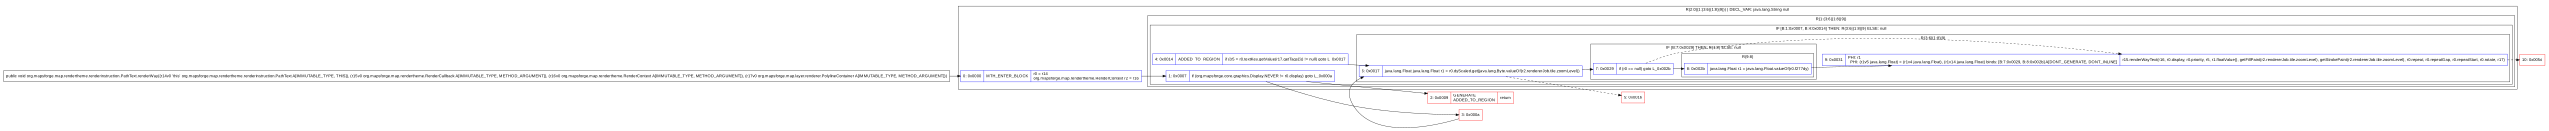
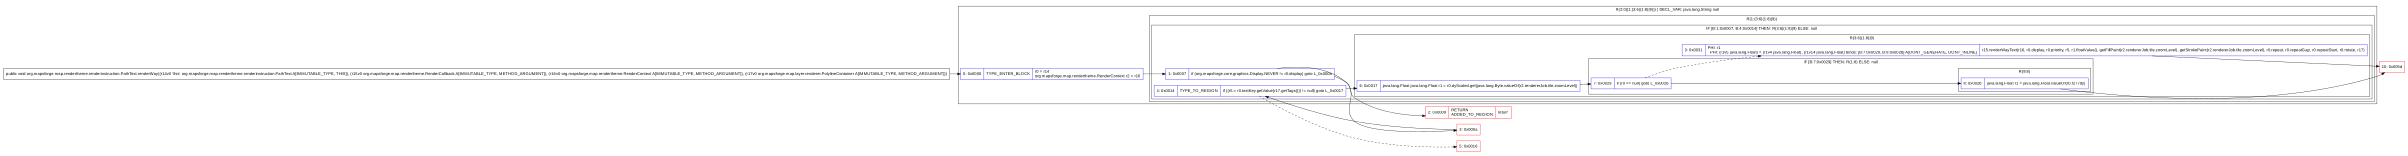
node "4: 0x0014": text "ADDED_TO_REGION" -> "TYPE_TO_REGION"
edge "9: 0x0031" -> "10: 0x005d": style dashed -> solid
edge "8: 0x002b" -> "9: 0x0031": now "8: 0x002b" -> "10: 0x005d"
node "0: 0x0000": text "MTH_ENTER_BLOCK" -> "TYPE_ENTER_BLOCK"
edge "6: 0x0017" -> "5: 0x0016": now "4: 0x0014" -> "5: 0x0016"
node "2: 0x0009": text "GENERATE" -> "RETURN"
edge "3: 0x000a" -> "6: 0x0017": now "3: 0x000a" -> "4: 0x0014"
